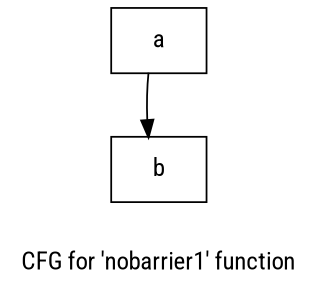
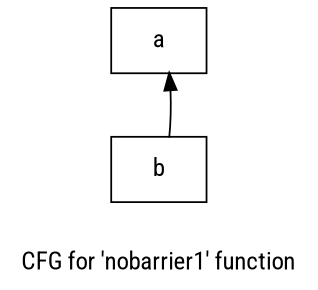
edge "a" -> "b": reversed
